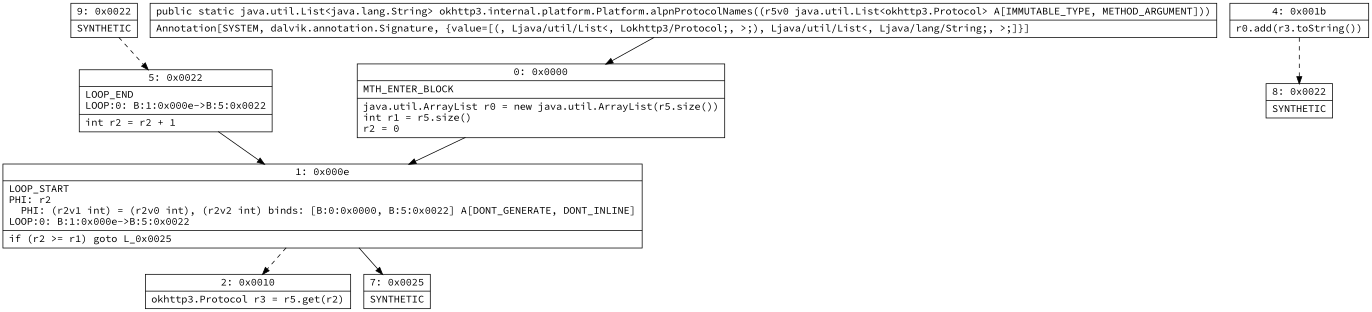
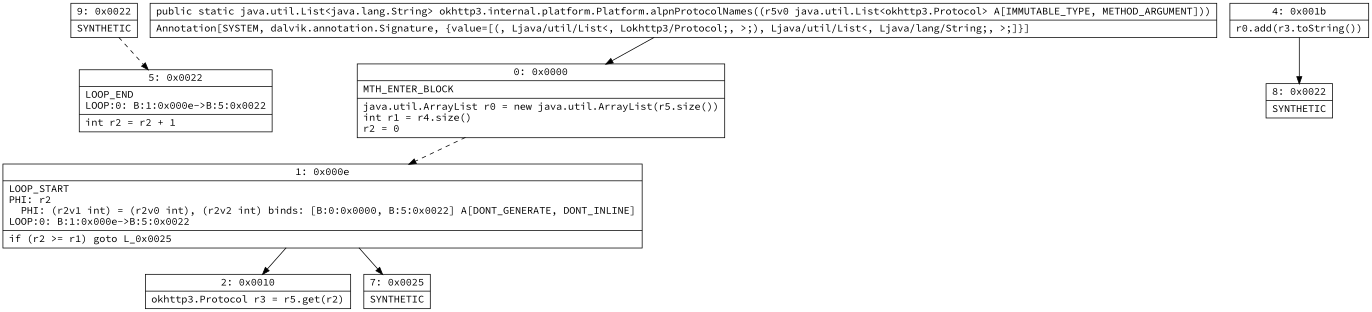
edge "4: 0x001b" -> "8: 0x0022": style dashed -> solid
node "0: 0x0000": text "int r1 = r5.size()" -> "int r1 = r4.size()"
edge "5: 0x0022" -> "1: 0x000e": removed
edge "0: 0x0000" -> "1: 0x000e": style solid -> dashed
edge "1: 0x000e" -> "2: 0x0010": style dashed -> solid
